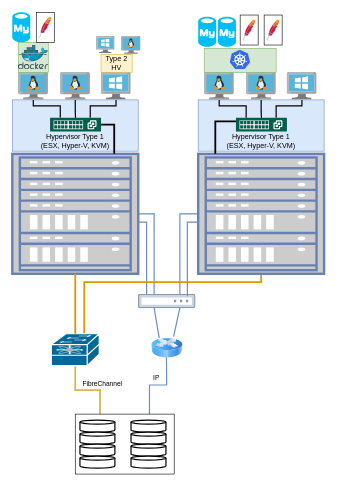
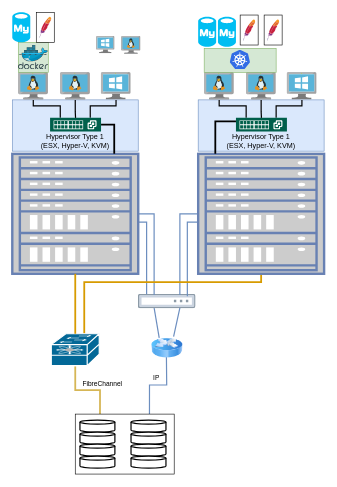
node "Type 2 HV": removed
